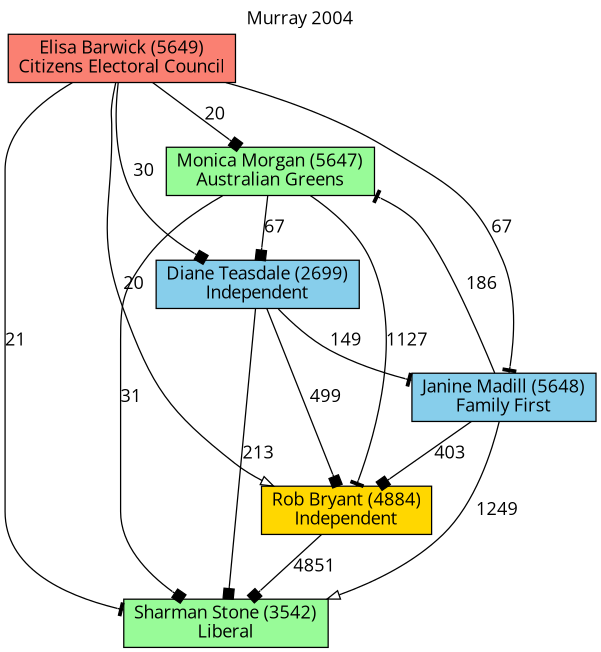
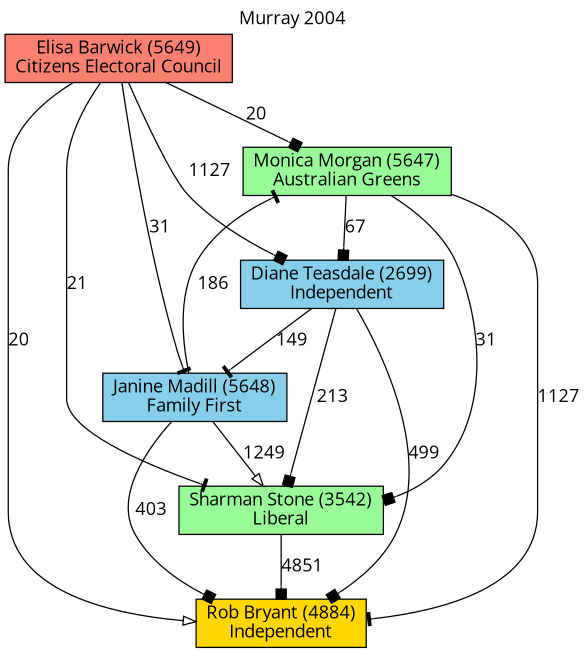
edge "Elisa Barwick (5649) Citizens Electoral Council" -> "Diane Teasdale (2699) Independent": label "30" -> "1127"
edge "Elisa Barwick (5649) Citizens Electoral Council" -> "Janine Madill (5648) Family First": label "67" -> "31"
edge "Rob Bryant (4884) Independent" -> "Sharman Stone (3542) Liberal": reversed
